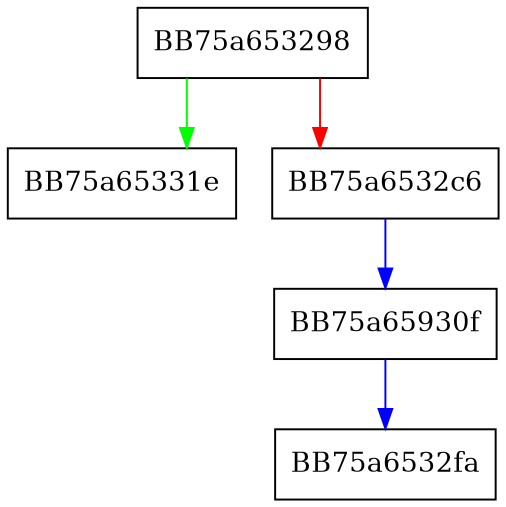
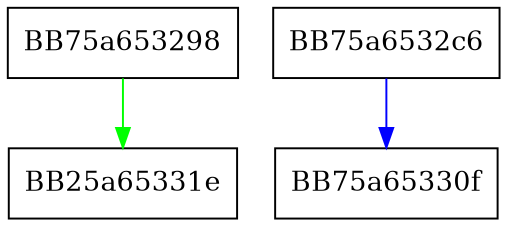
edge "BB75a653298" -> "BB75a6532c6": removed
node "BB75a65331e": label "BB75a65331e" -> "BB25a65331e"
node "BB75a65930f": label "BB75a65930f" -> "BB75a65330f"
node "BB75a6532fa": removed
